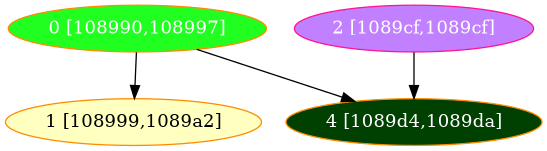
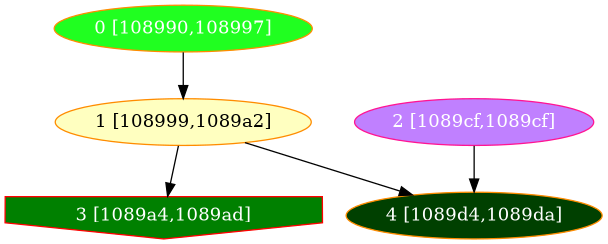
edge "0 [108990,108997]" -> "4 [1089d4,1089da]": now "1 [108999,1089a2]" -> "4 [1089d4,1089da]"
node "3 [1089a4,1089ad]": added
